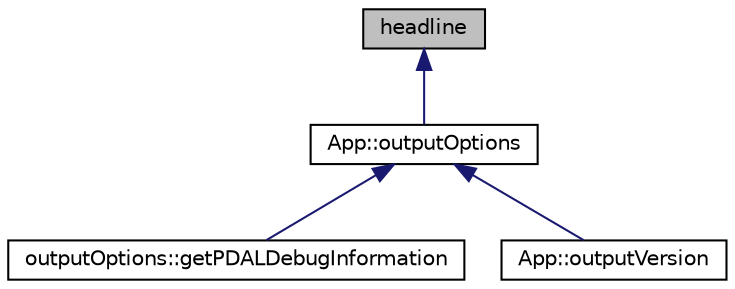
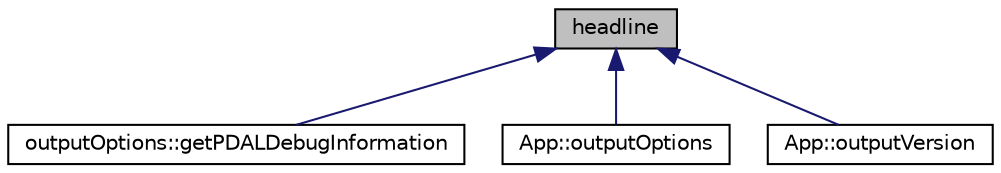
edge "outputOptions::getPDALDebugInformation" -> "App::outputOptions": now "outputOptions::getPDALDebugInformation" -> "headline"
edge "App::outputVersion" -> "App::outputOptions": now "App::outputVersion" -> "headline"
